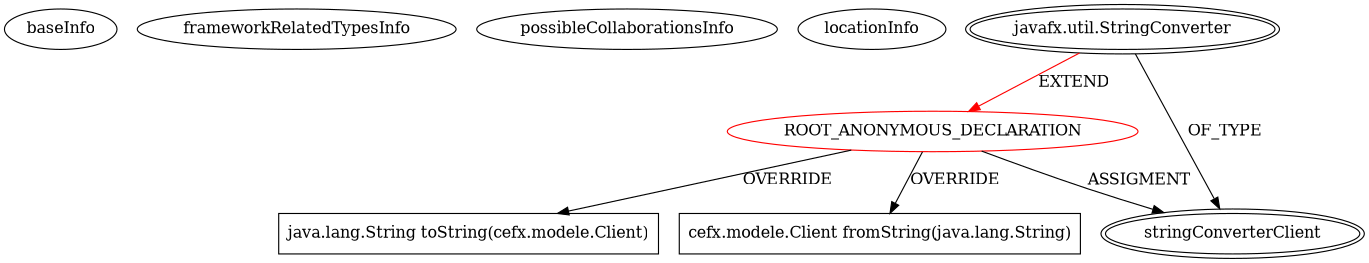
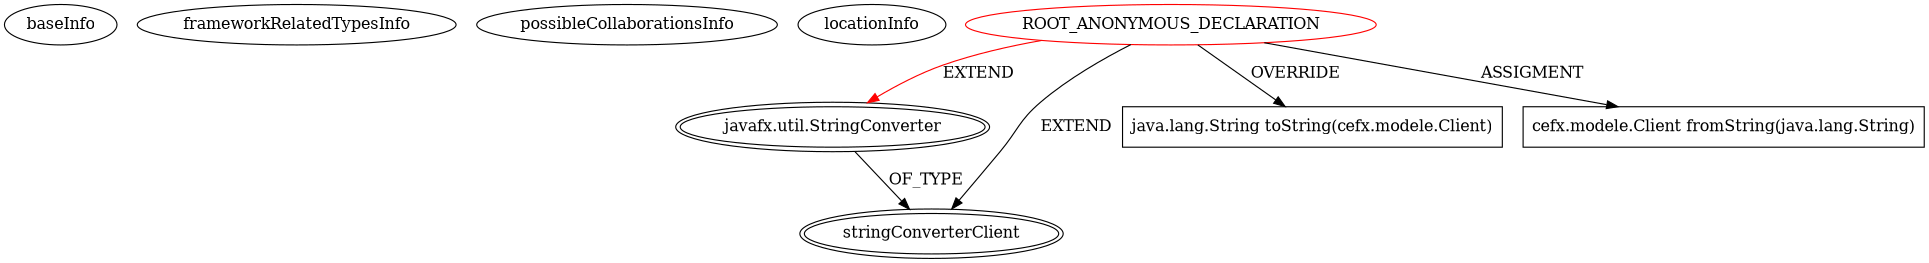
edge "javafx.util.StringConverter" -> "ROOT_ANONYMOUS_DECLARATION": reversed
edge "ROOT_ANONYMOUS_DECLARATION" -> "cefx.modele.Client fromString(java.lang.String)": label "OVERRIDE" -> "ASSIGMENT"
edge "ROOT_ANONYMOUS_DECLARATION" -> "stringConverterClient": label "ASSIGMENT" -> "EXTEND"
